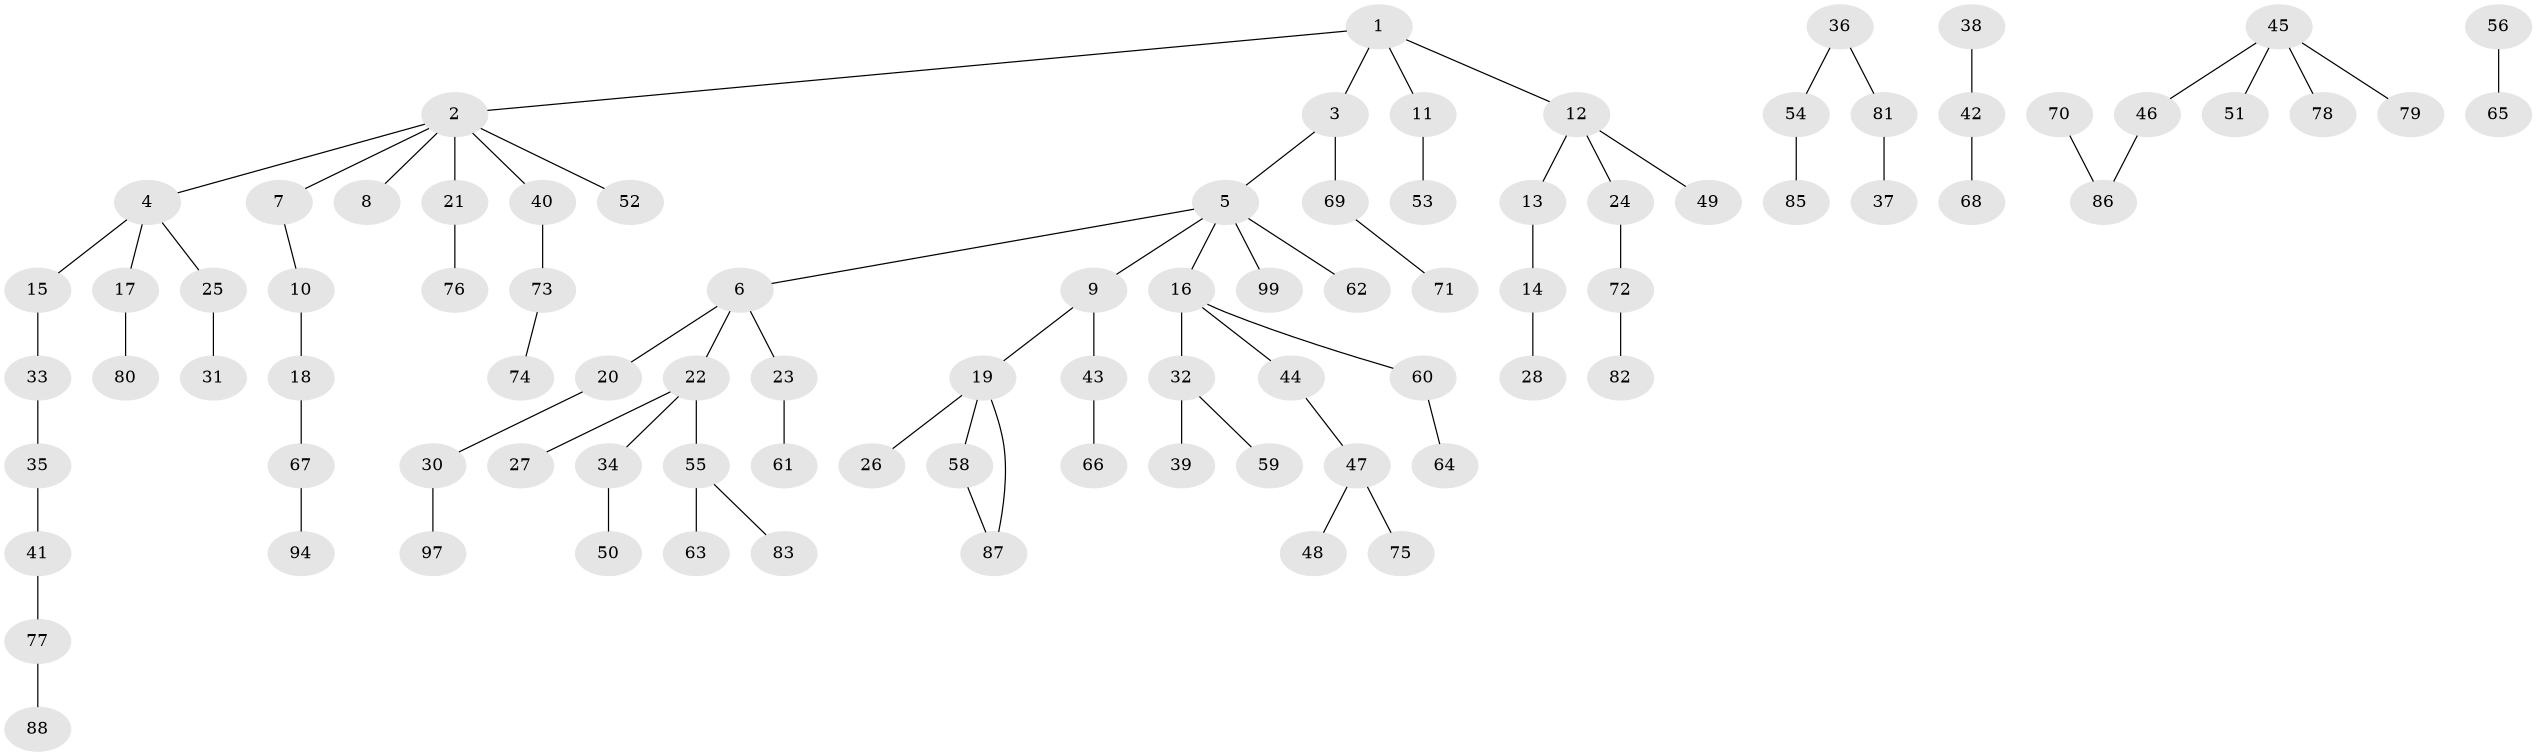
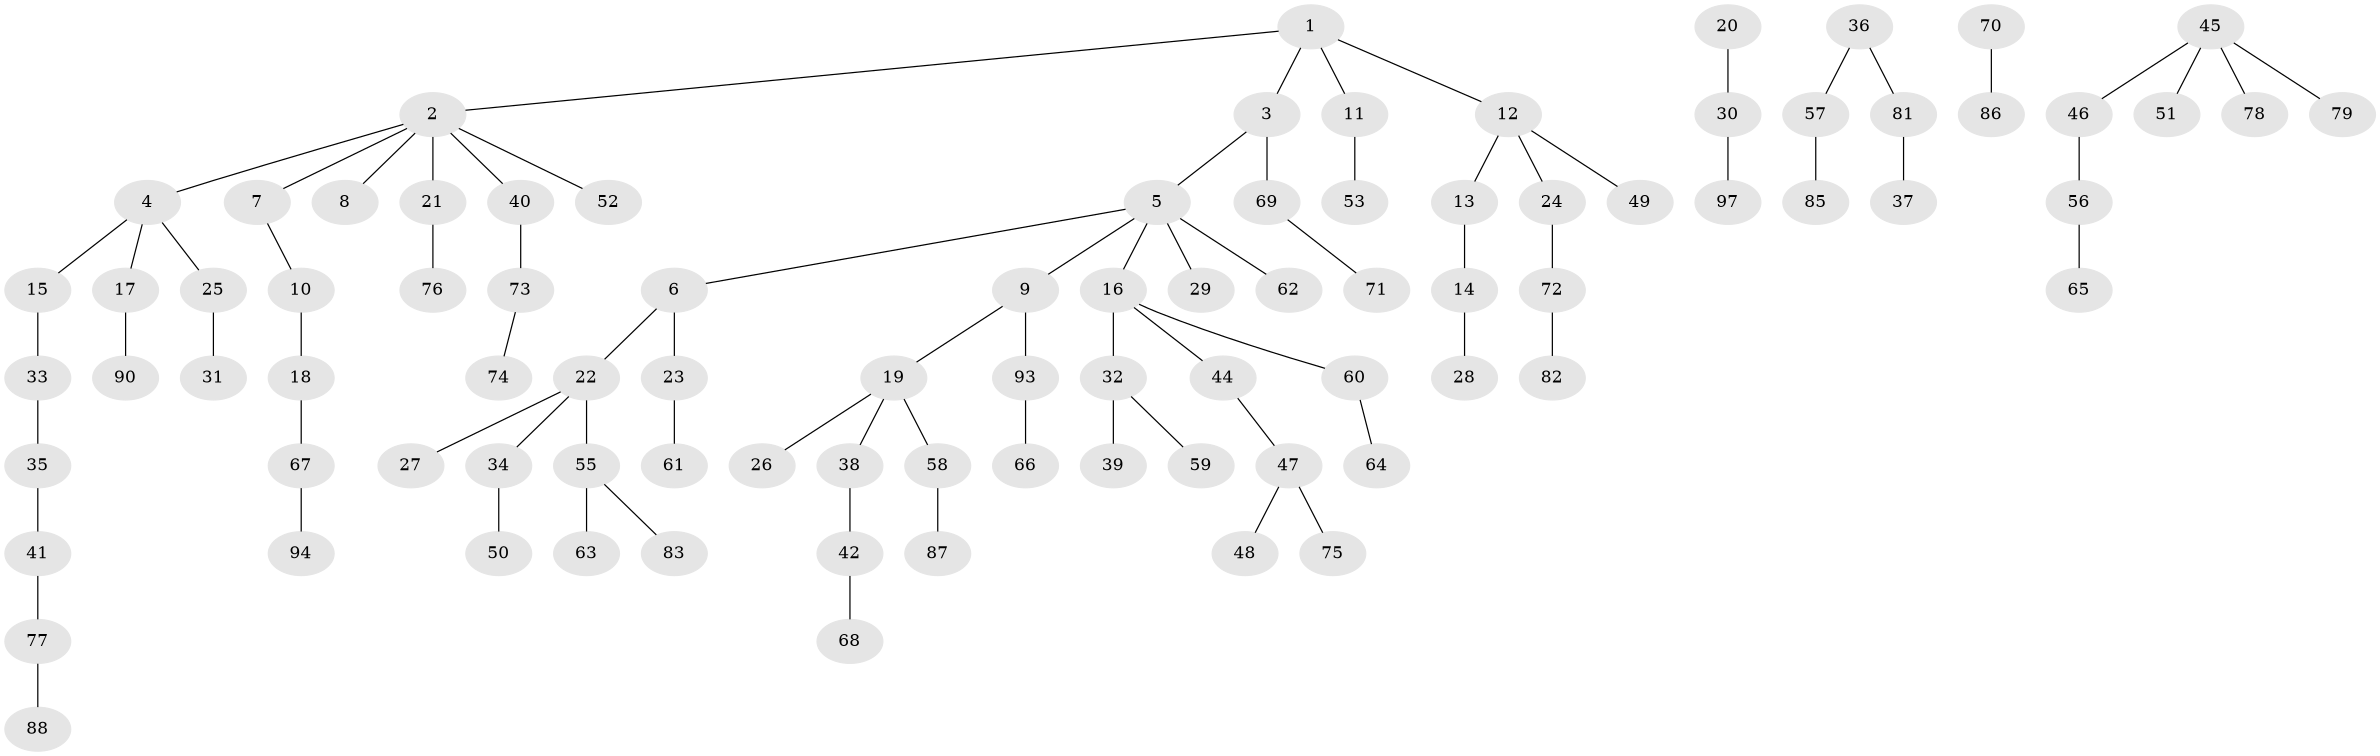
node "54": label "54" -> "57"
edge "46" -- "86": now "46" -- "56"
node "99": label "99" -> "29"
edge "6" -- "20": removed
node "80": label "80" -> "90"
node "43": label "43" -> "93"
edge "19" -- "87": now "19" -- "38"
